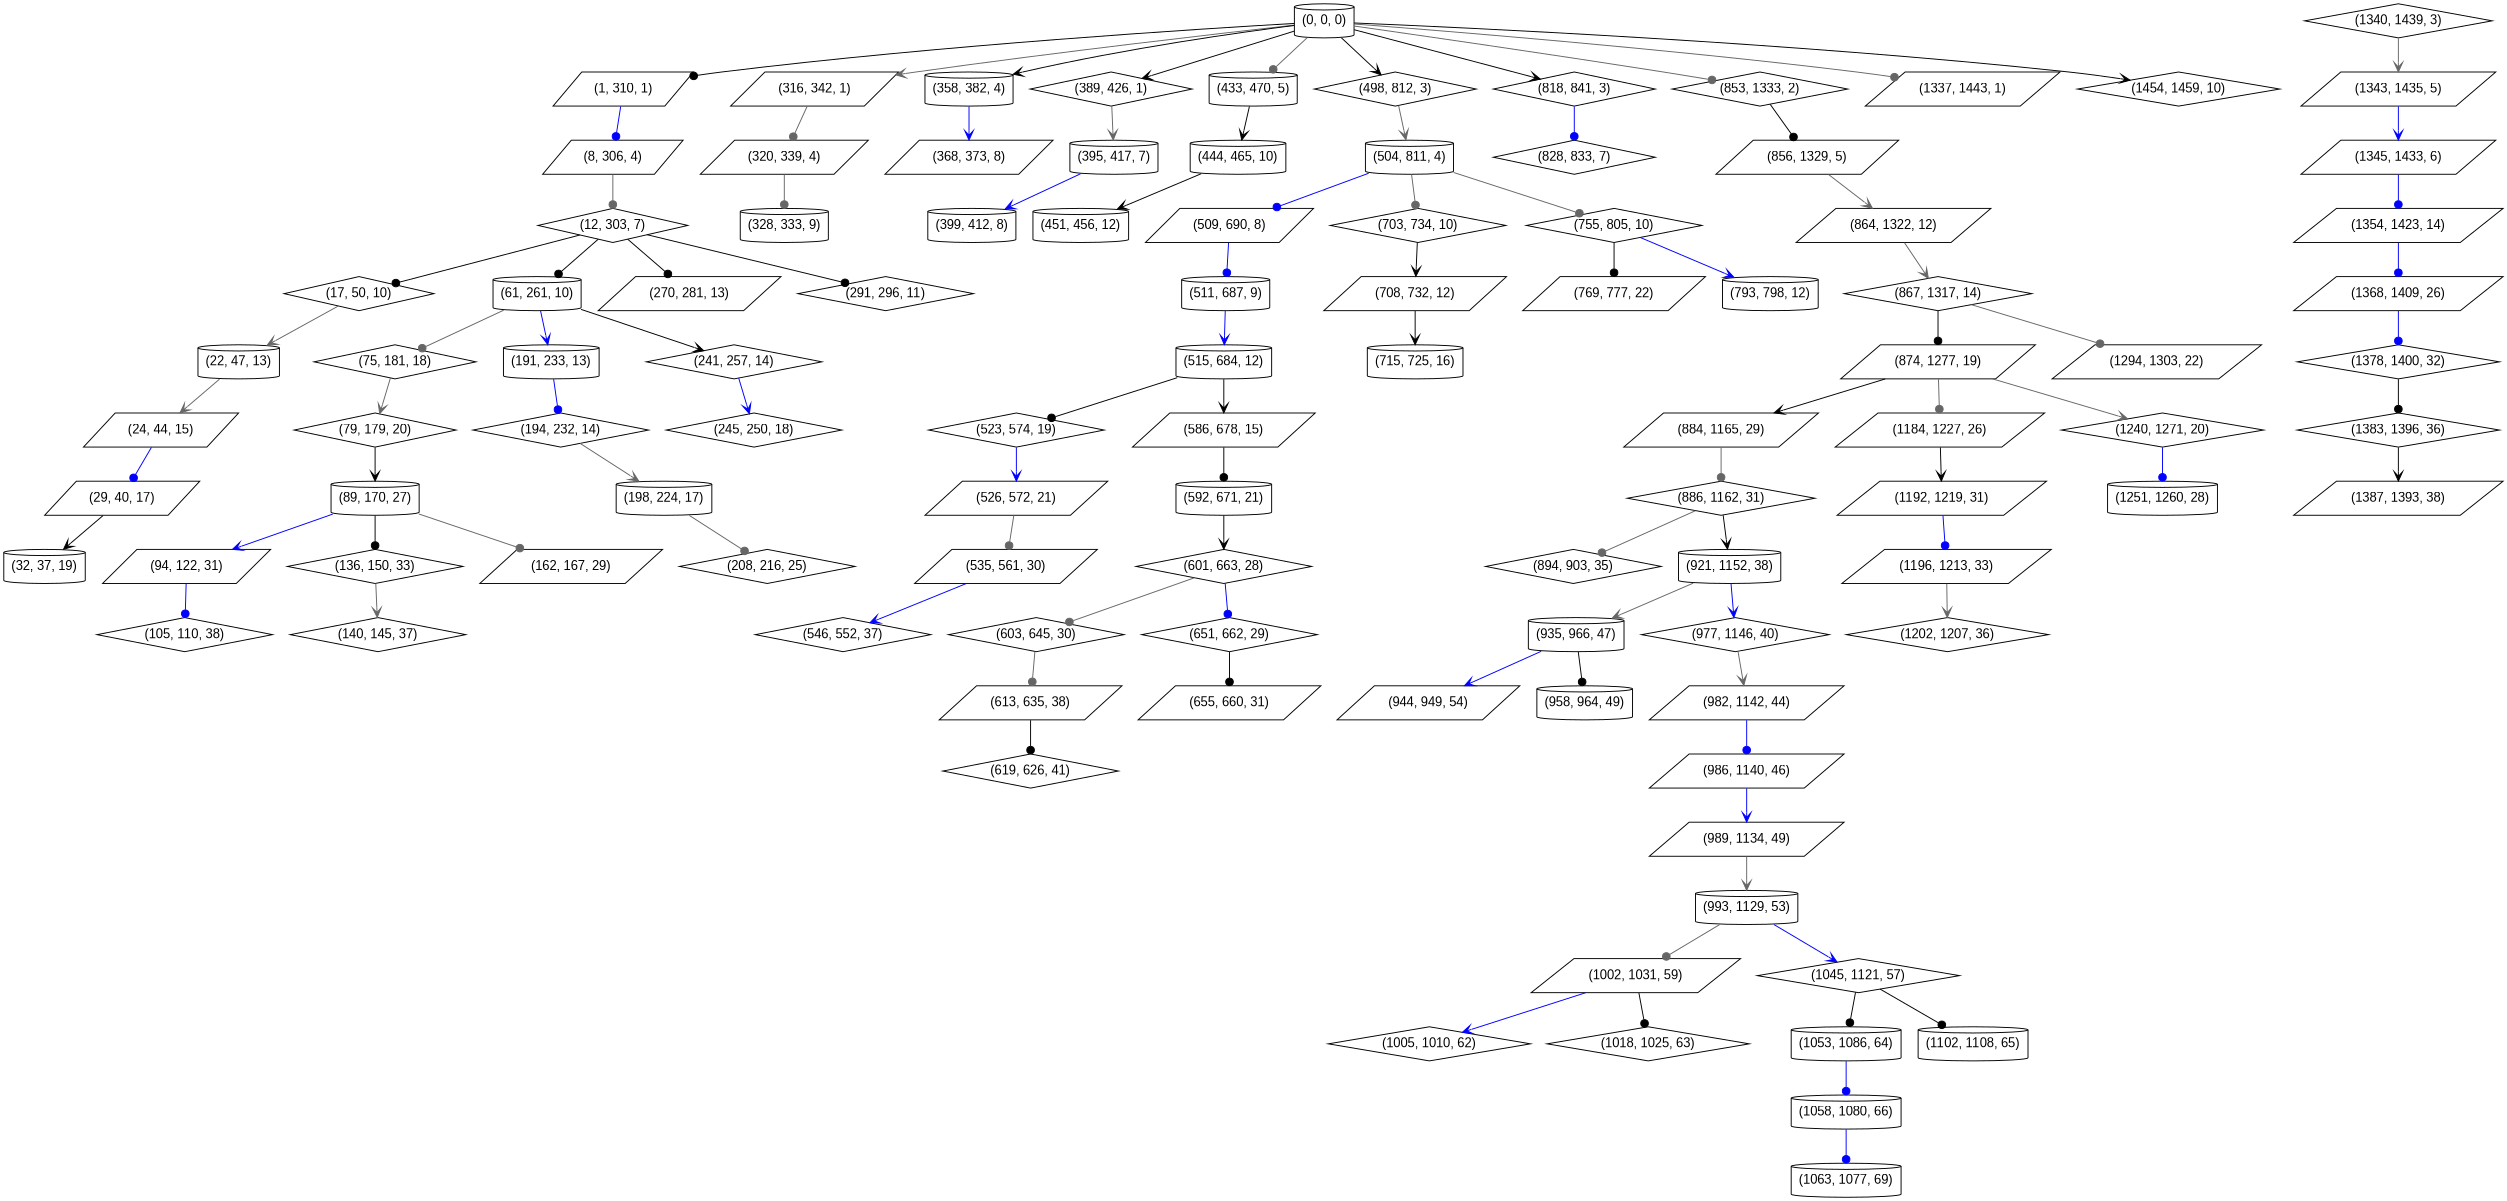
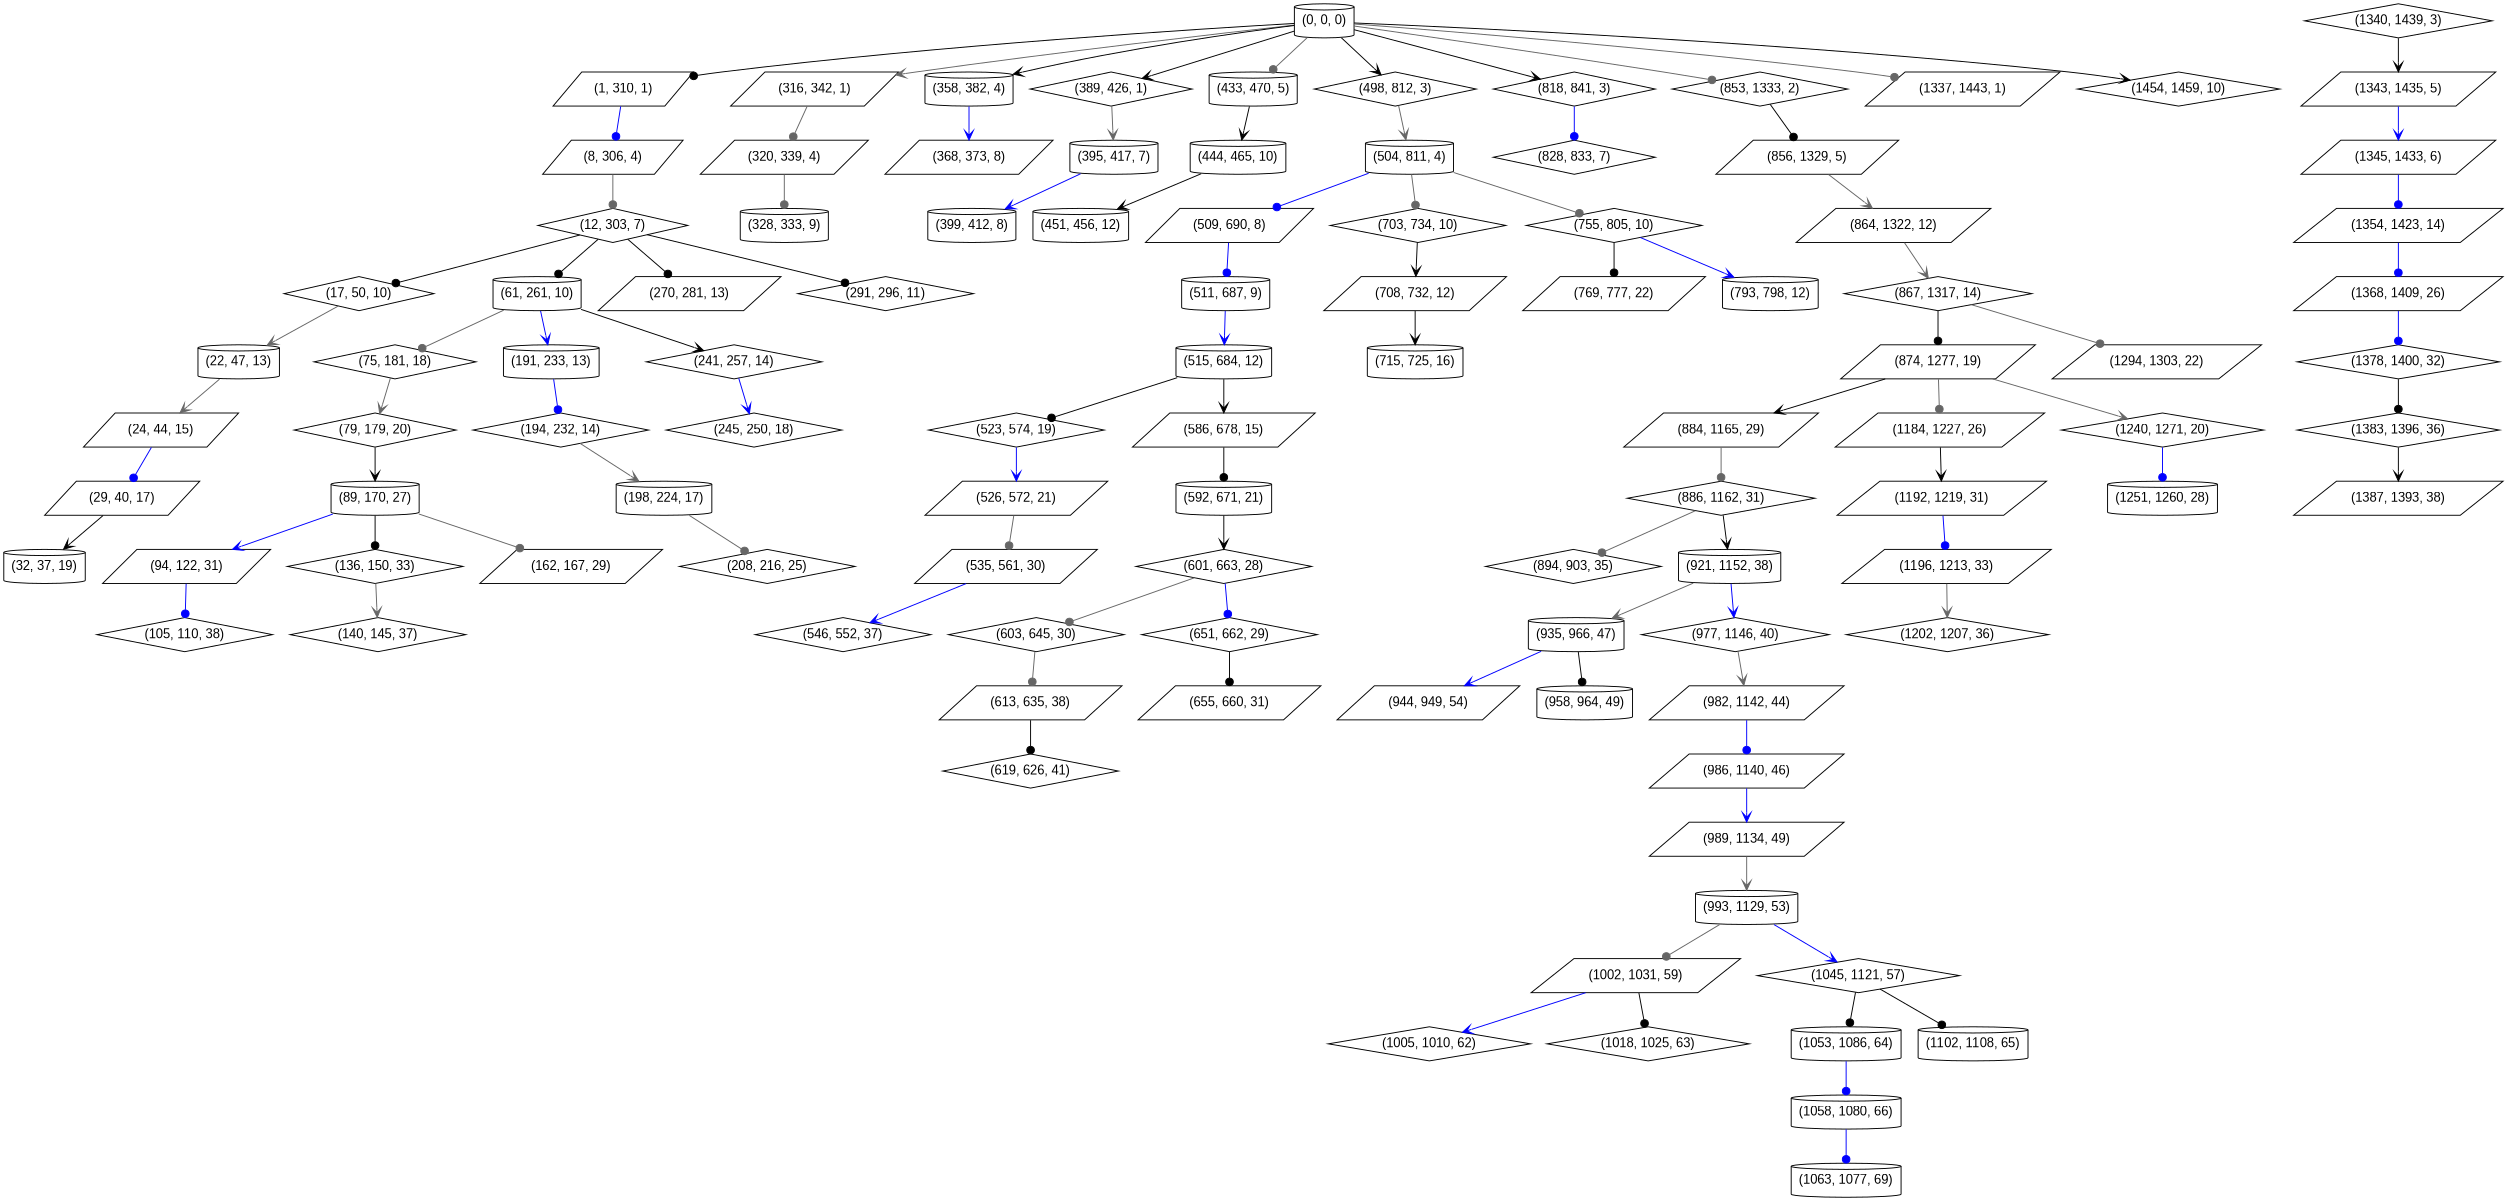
edge "(1340, 1439, 3)" -> "(1343, 1435, 5)": color gray40 -> black
